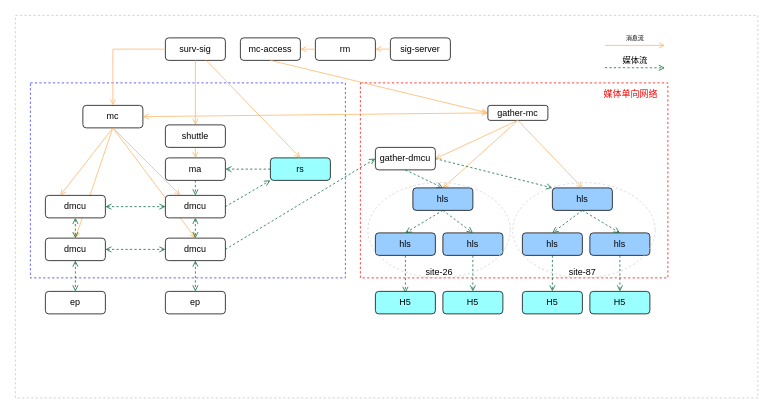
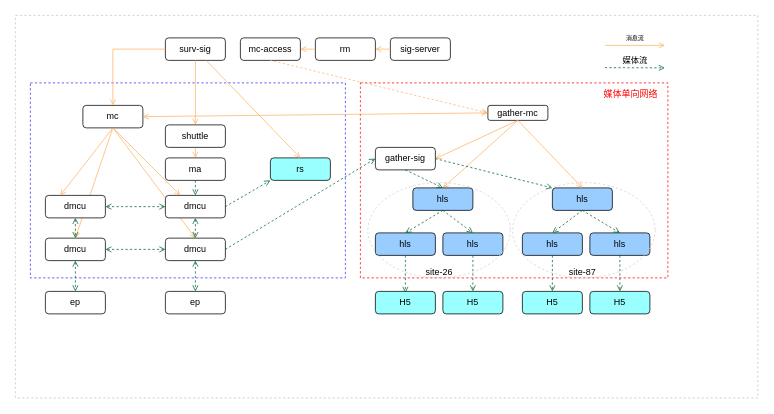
edge "mc-access" -> "gather-mc": style solid -> dashed
node "gather-dmcu": label "gather-dmcu" -> "gather-sig"
edge "rs" -> "ma": removed
